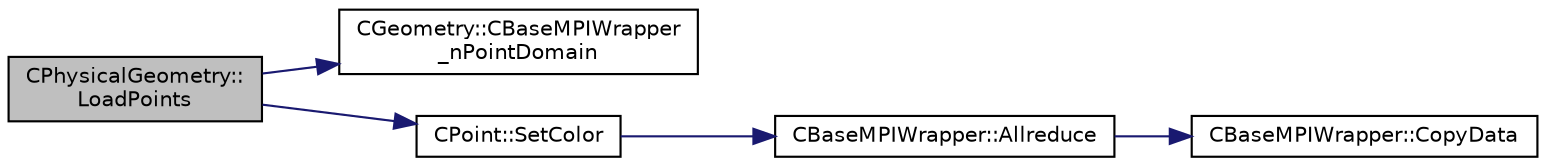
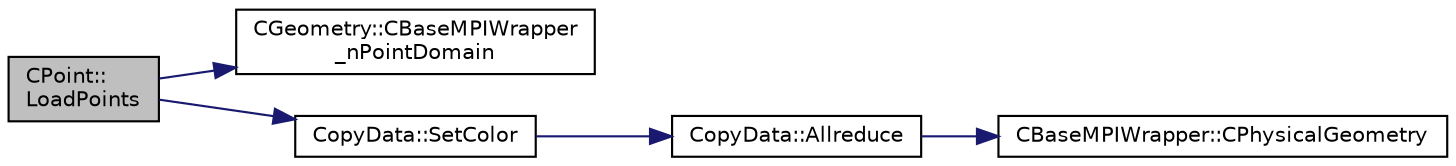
node "CPhysicalGeometry:: LoadPoints": label "CPhysicalGeometry:: LoadPoints" -> "CPoint:: LoadPoints"
node "CPoint::SetColor": label "CPoint::SetColor" -> "CopyData::SetColor"
node "CBaseMPIWrapper::Allreduce": label "CBaseMPIWrapper::Allreduce" -> "CopyData::Allreduce"
node "CBaseMPIWrapper::CopyData": label "CBaseMPIWrapper::CopyData" -> "CBaseMPIWrapper::CPhysicalGeometry"
